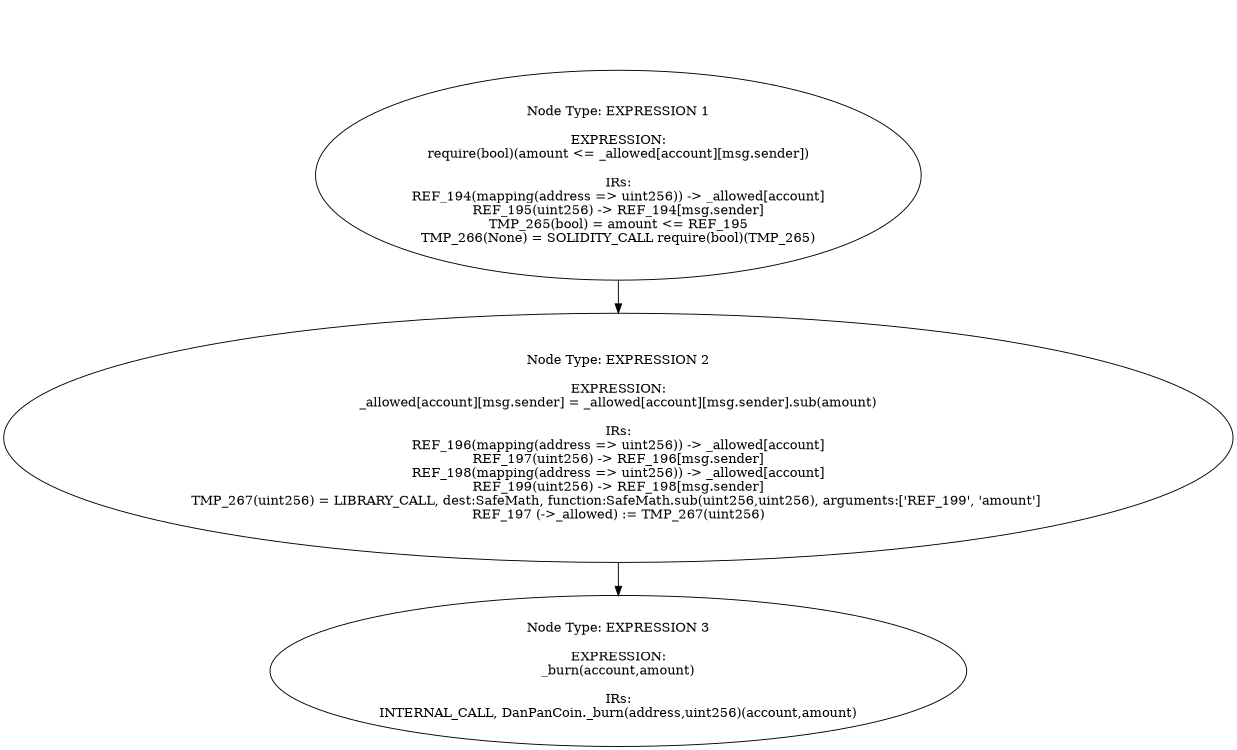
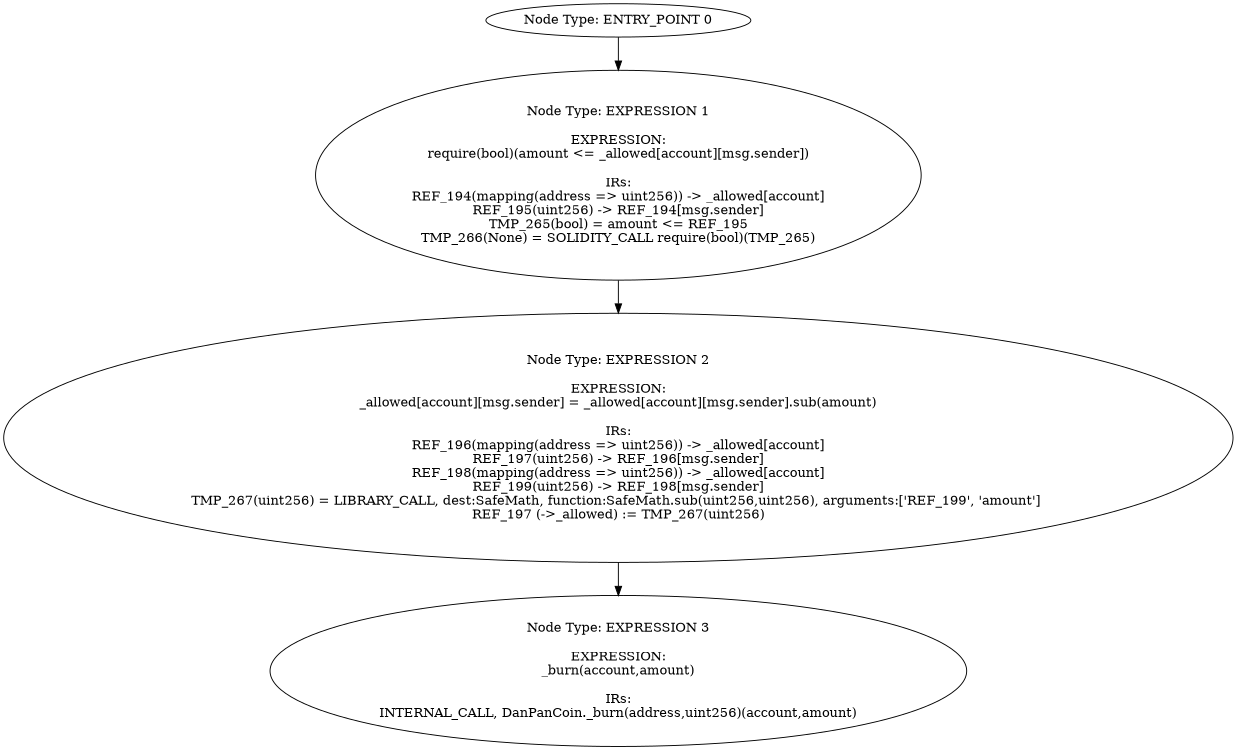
node "Node Type: ENTRY_POINT 0": added
